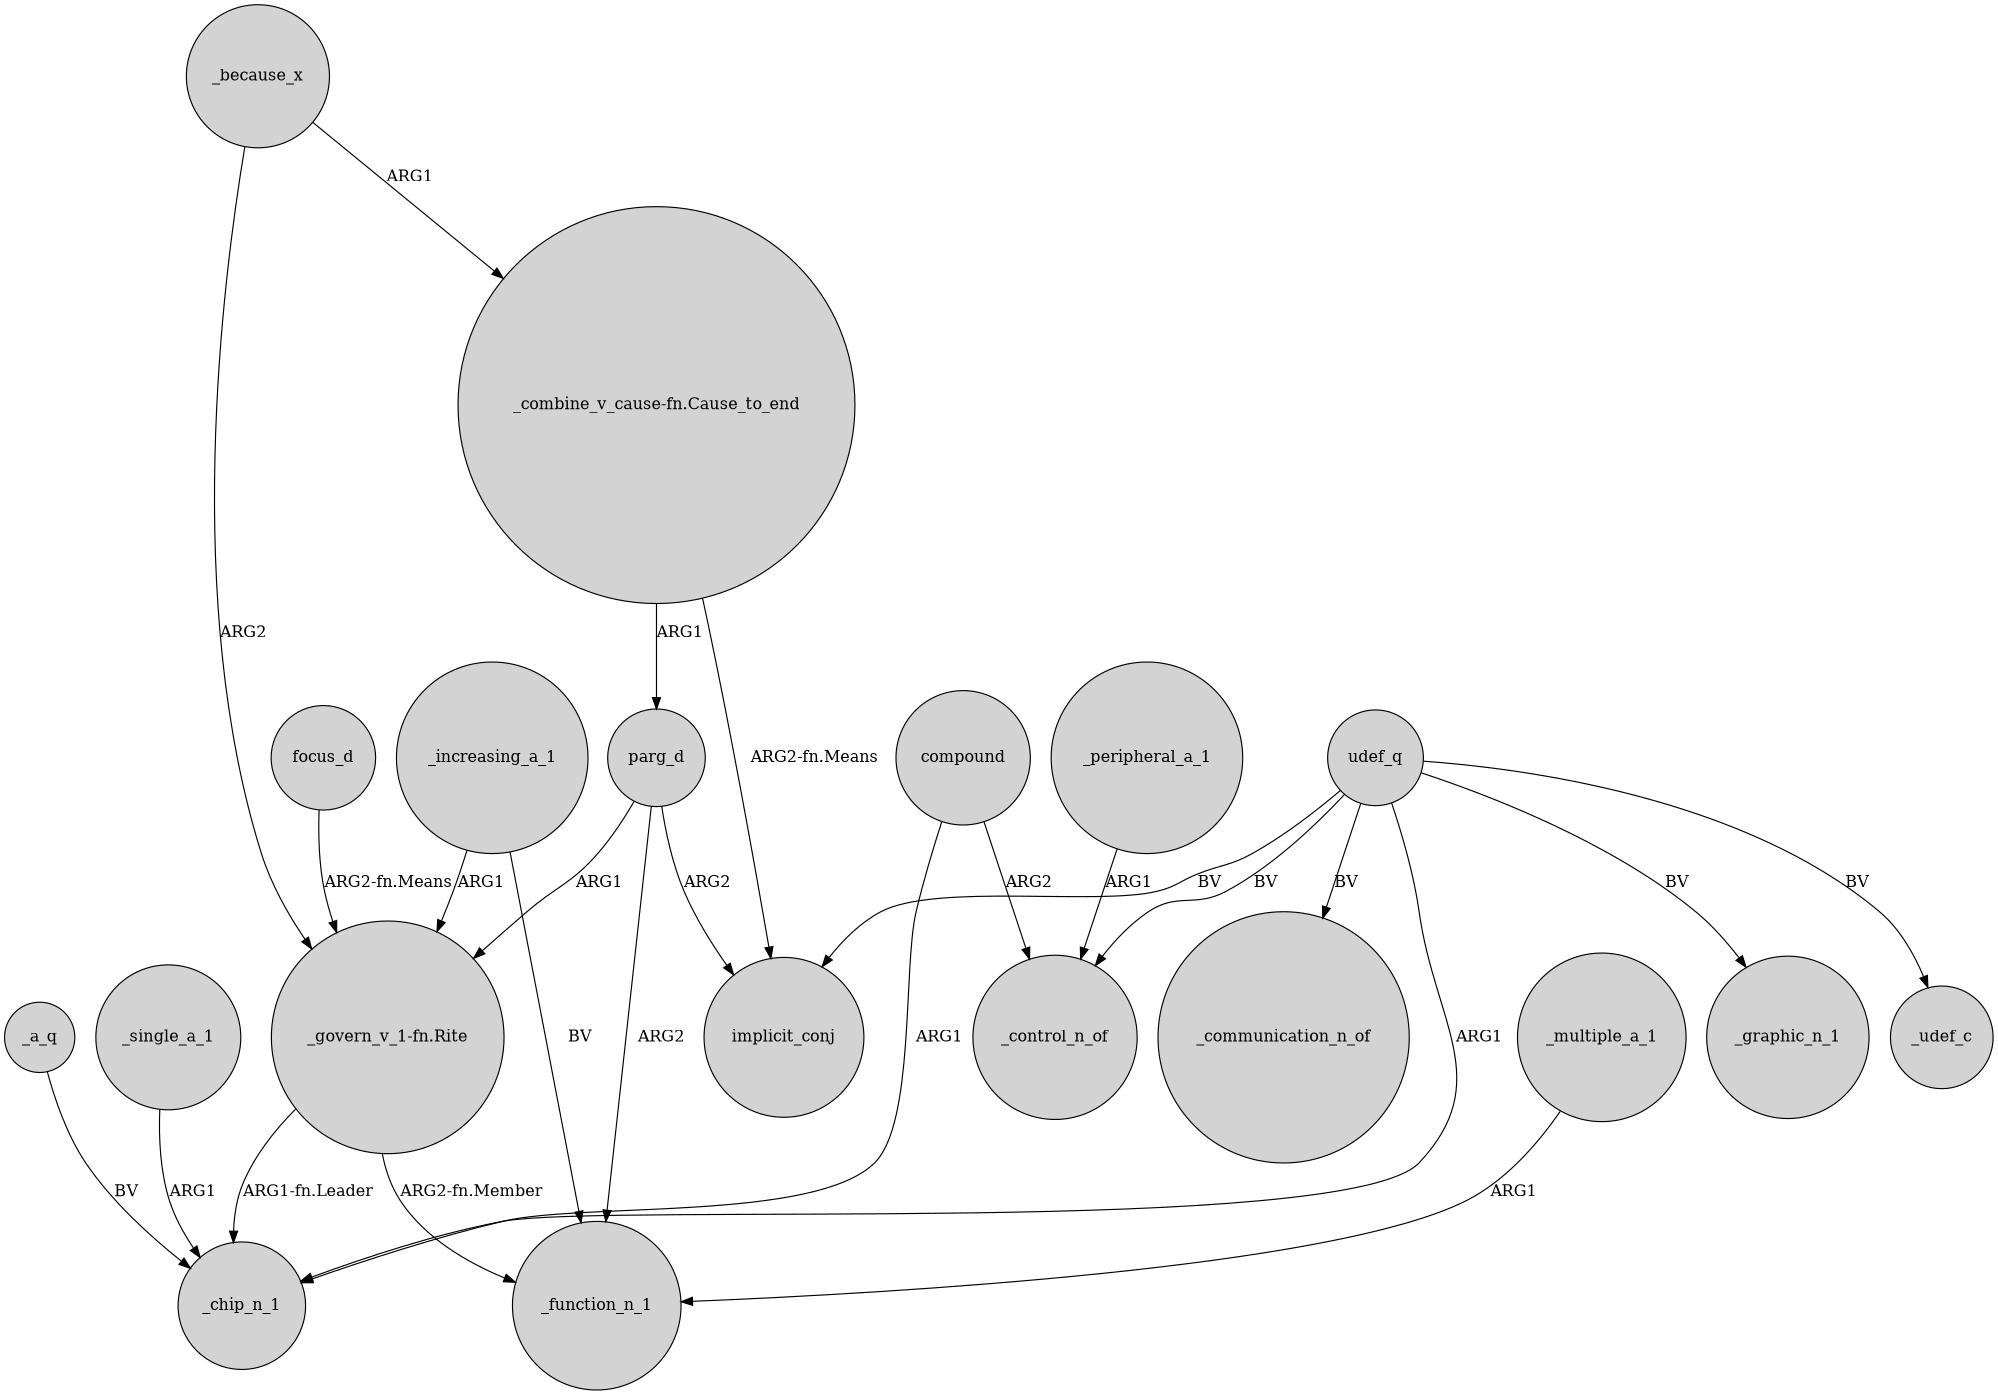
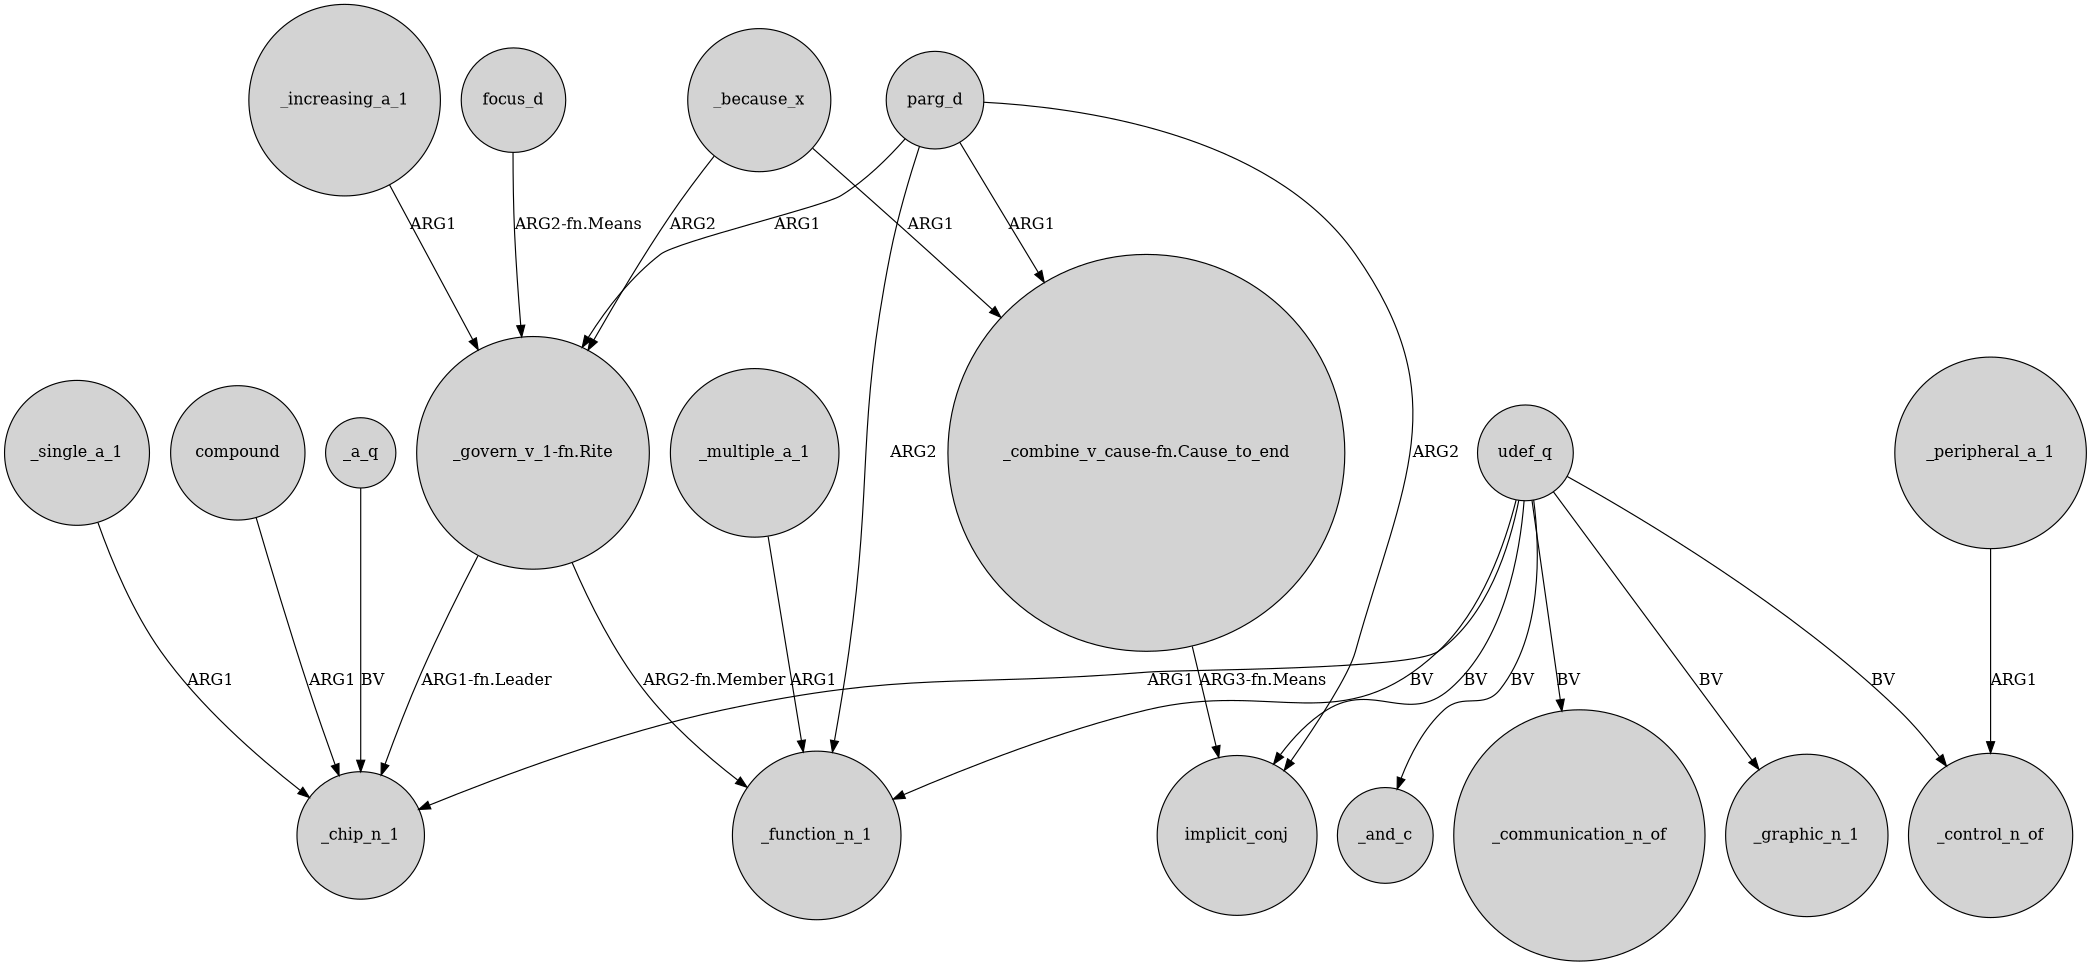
edge "_combine_v_cause-fn.Cause_to_end" -> "parg_d": reversed
edge "_combine_v_cause-fn.Cause_to_end" -> "implicit_conj": label "ARG2-fn.Means" -> "ARG3-fn.Means"
edge "compound" -> "_control_n_of": removed, label "ARG2"
edge "_increasing_a_1" -> "_function_n_1": now "udef_q" -> "_function_n_1"
node "_udef_c": label "_udef_c" -> "_and_c"
